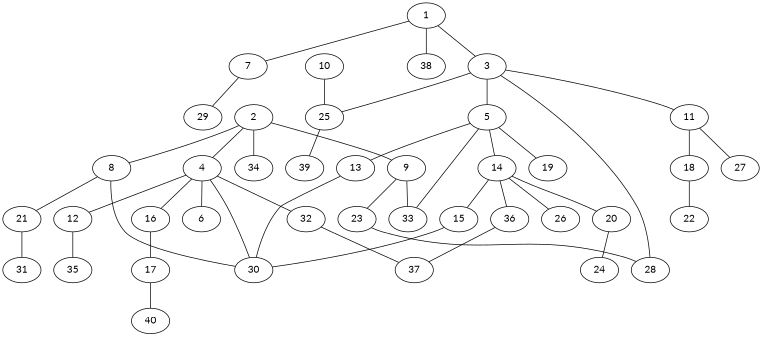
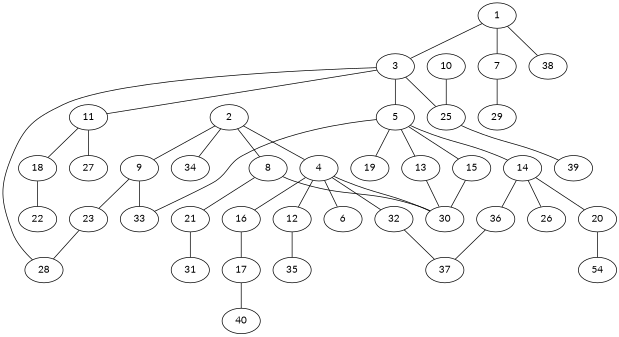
edge "14" -- "15": now "5" -- "15"
node "24": label "24" -> "54"
